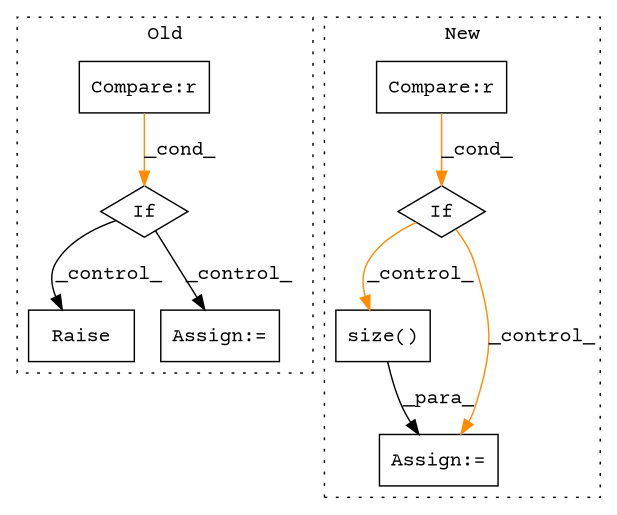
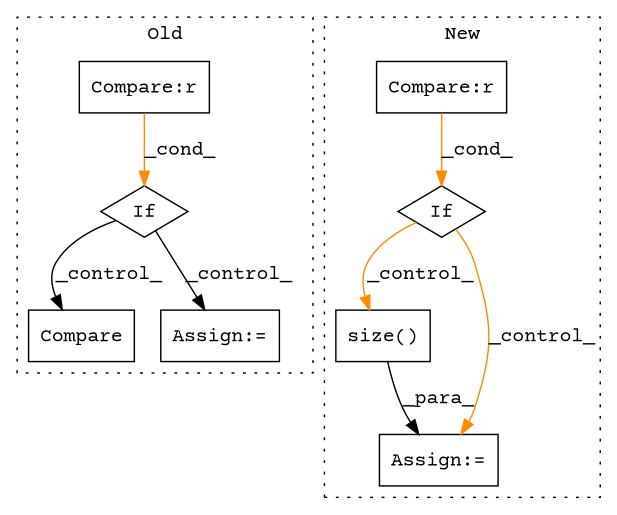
node "Raise": label "Raise" -> "Compare"
